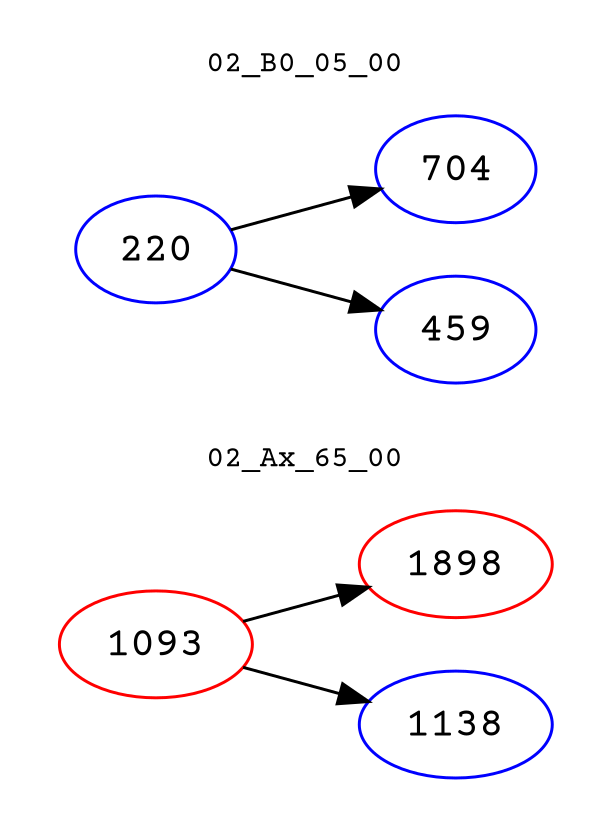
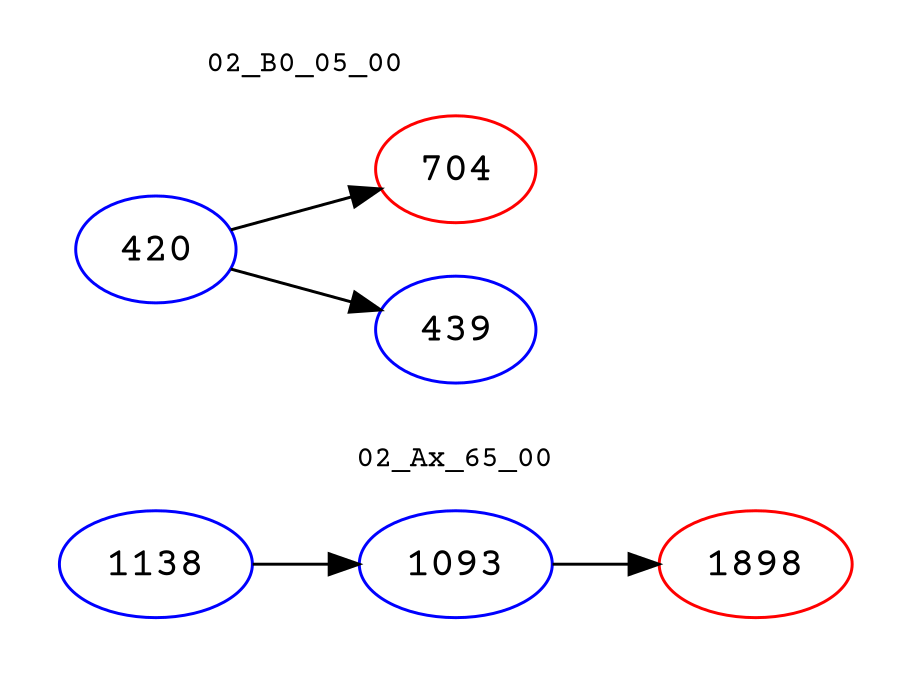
node "704": color blue -> red
node "220": label "220" -> "420"
node "459": label "459" -> "439"
node "1093": color red -> blue
edge "1093" -> "1138": reversed
